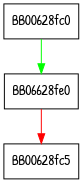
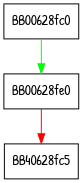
node "BB06628fe0": label "BB06628fe0" -> "BB00628fe0"
node "BB00628fc5": label "BB00628fc5" -> "BB40628fc5"
